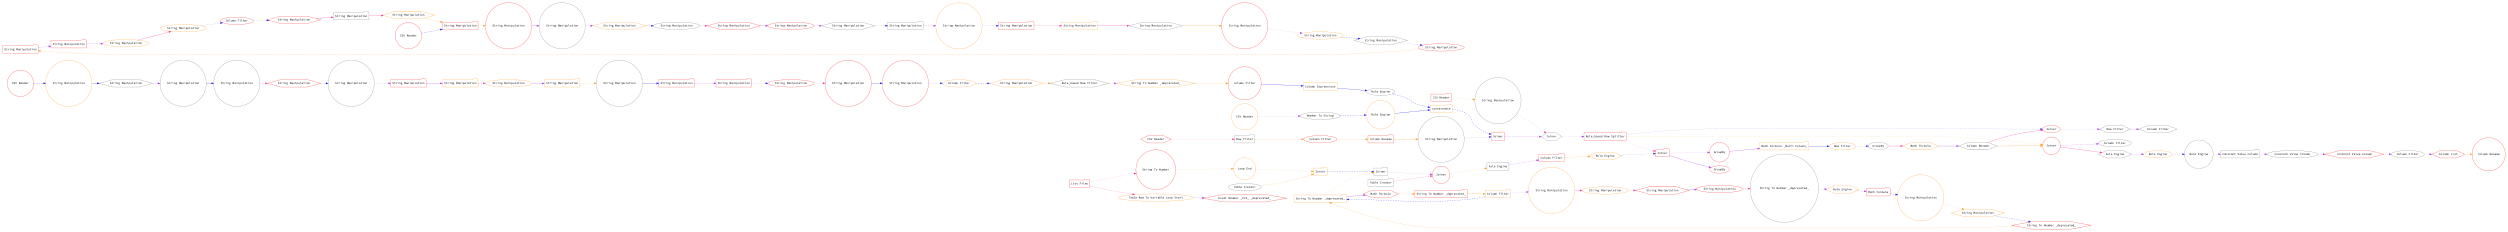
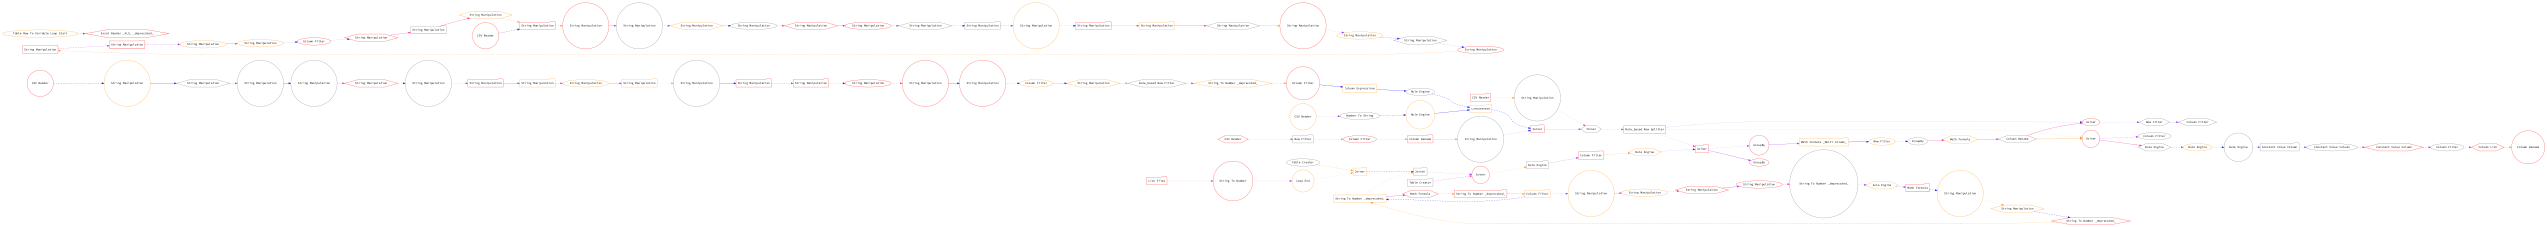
edge "String To Number" -> "Loop End": color darkorange -> purple
edge "List Files" -> "Table Row To Variable Loop Start": removed
